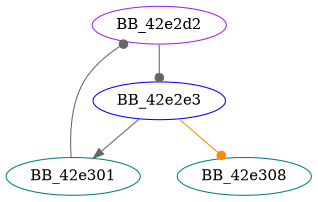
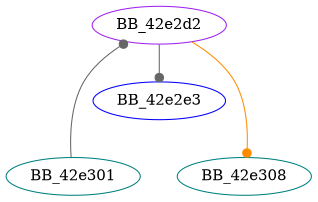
edge "BB_42e2e3" -> "BB_42e301": removed
edge "BB_42e2e3" -> "BB_42e308": now "BB_42e2d2" -> "BB_42e308"
